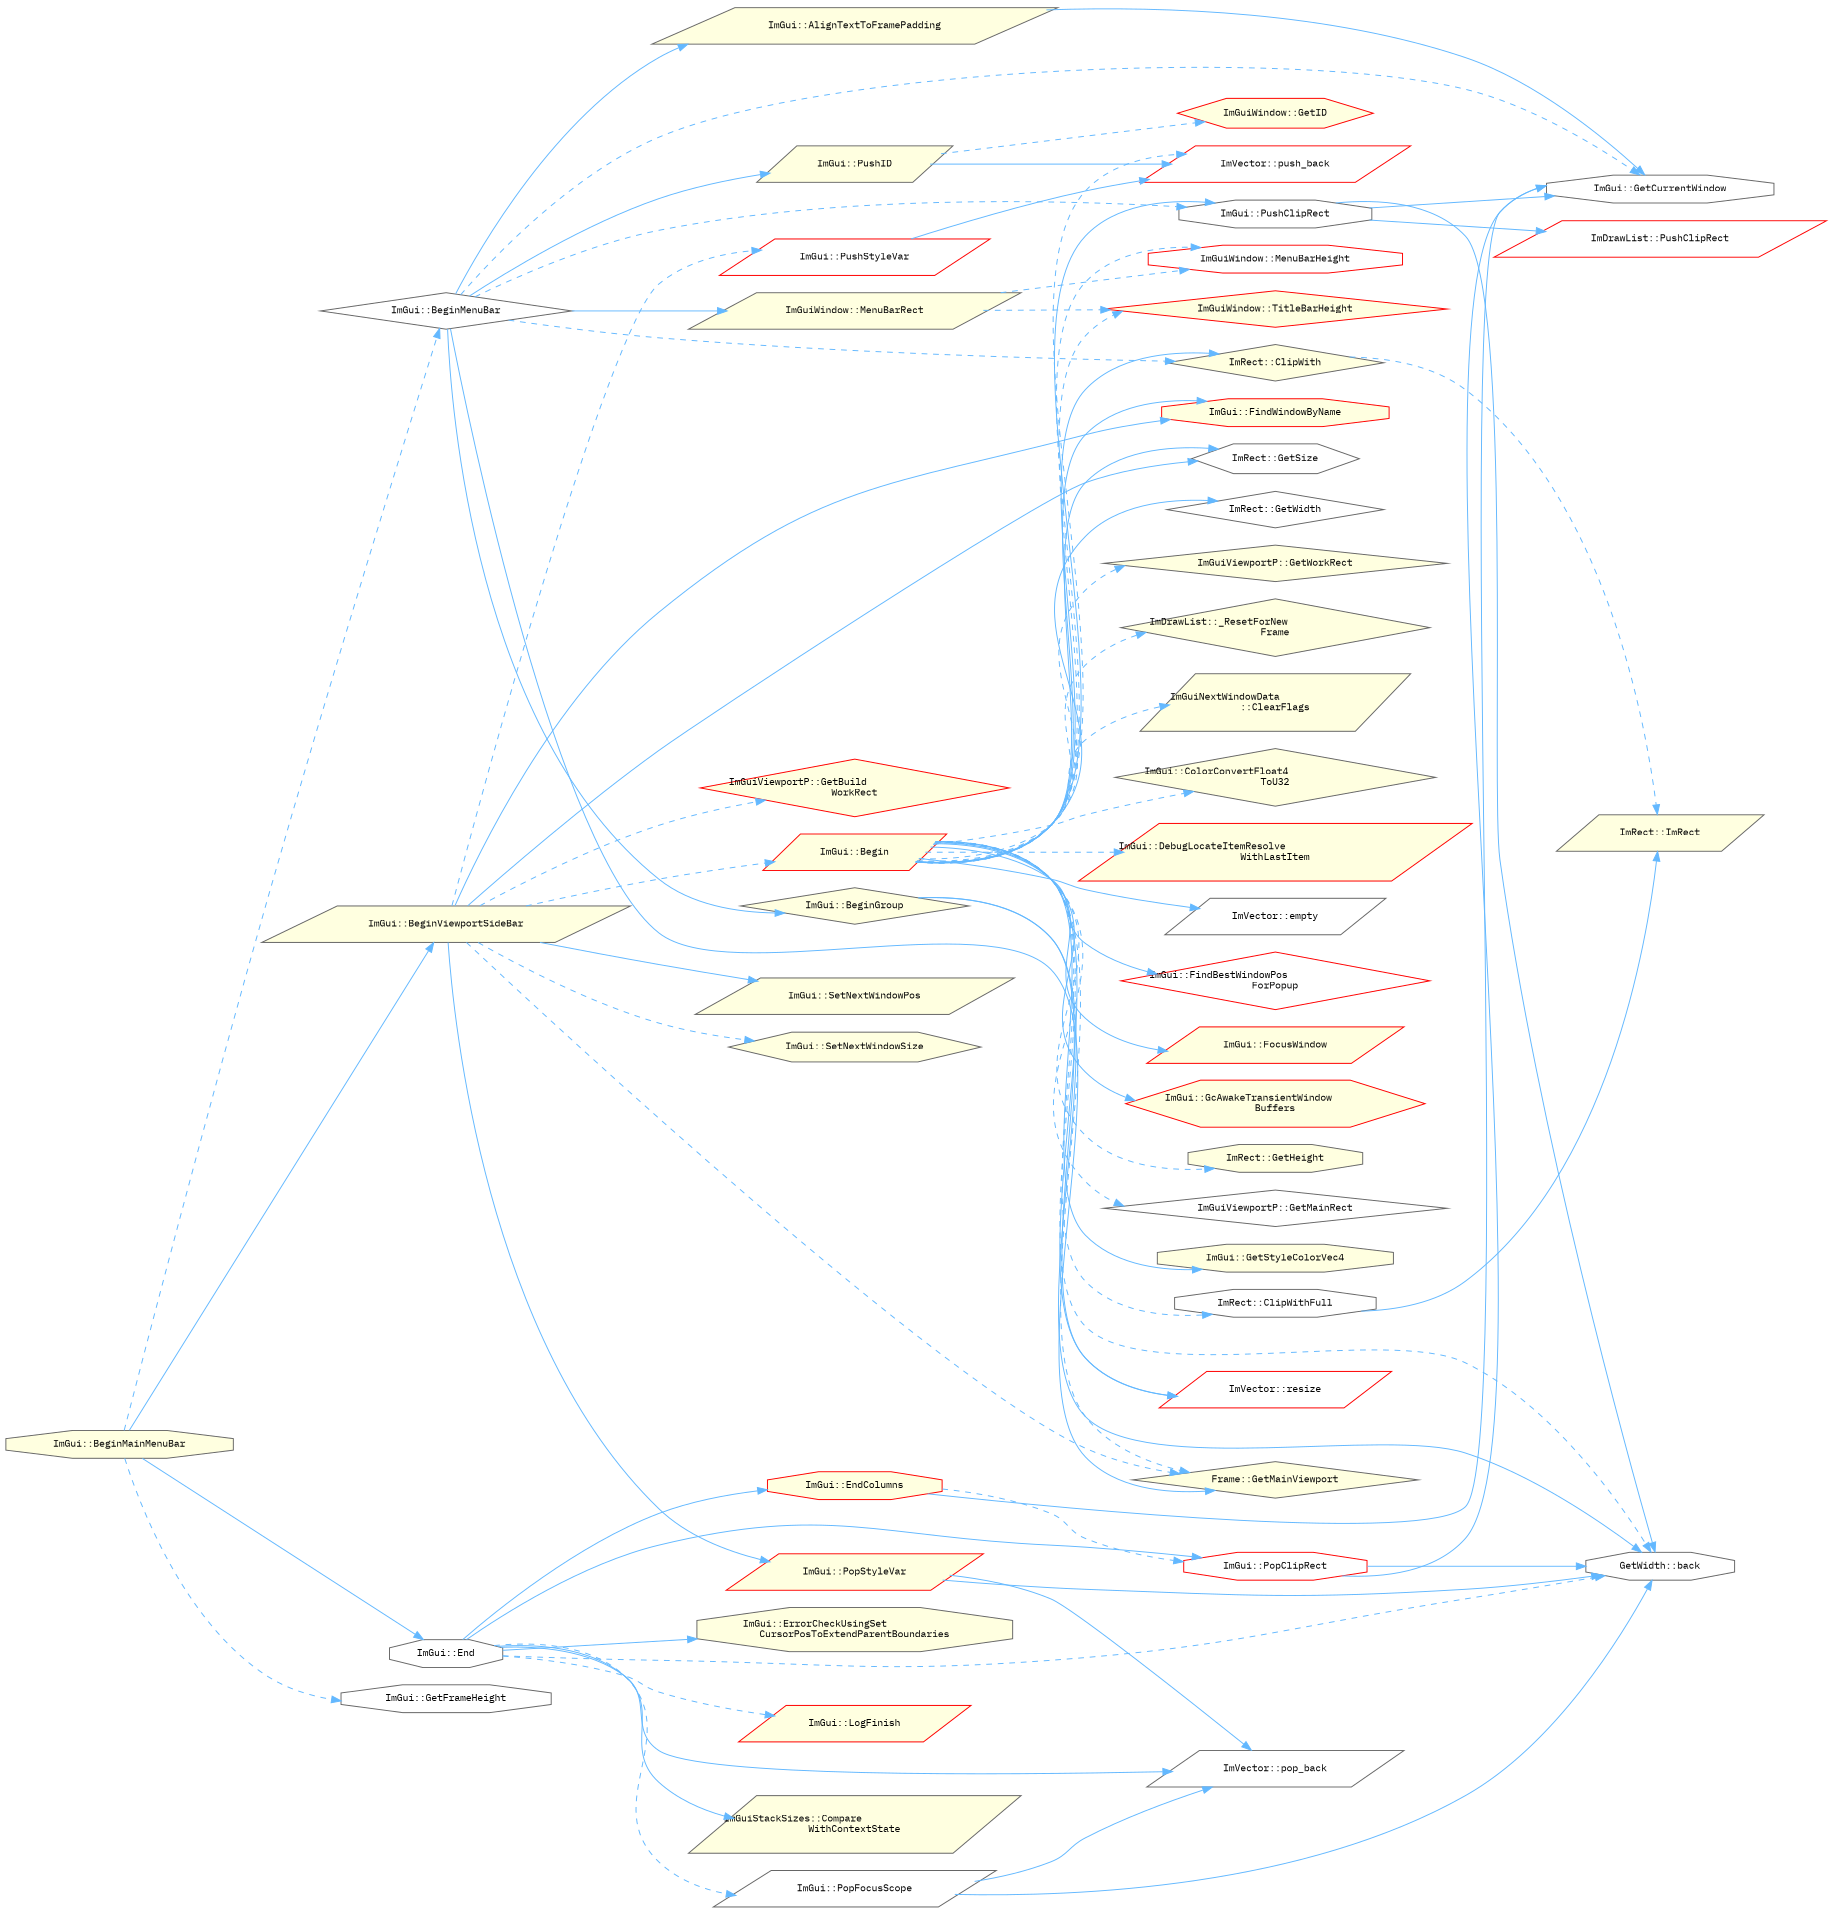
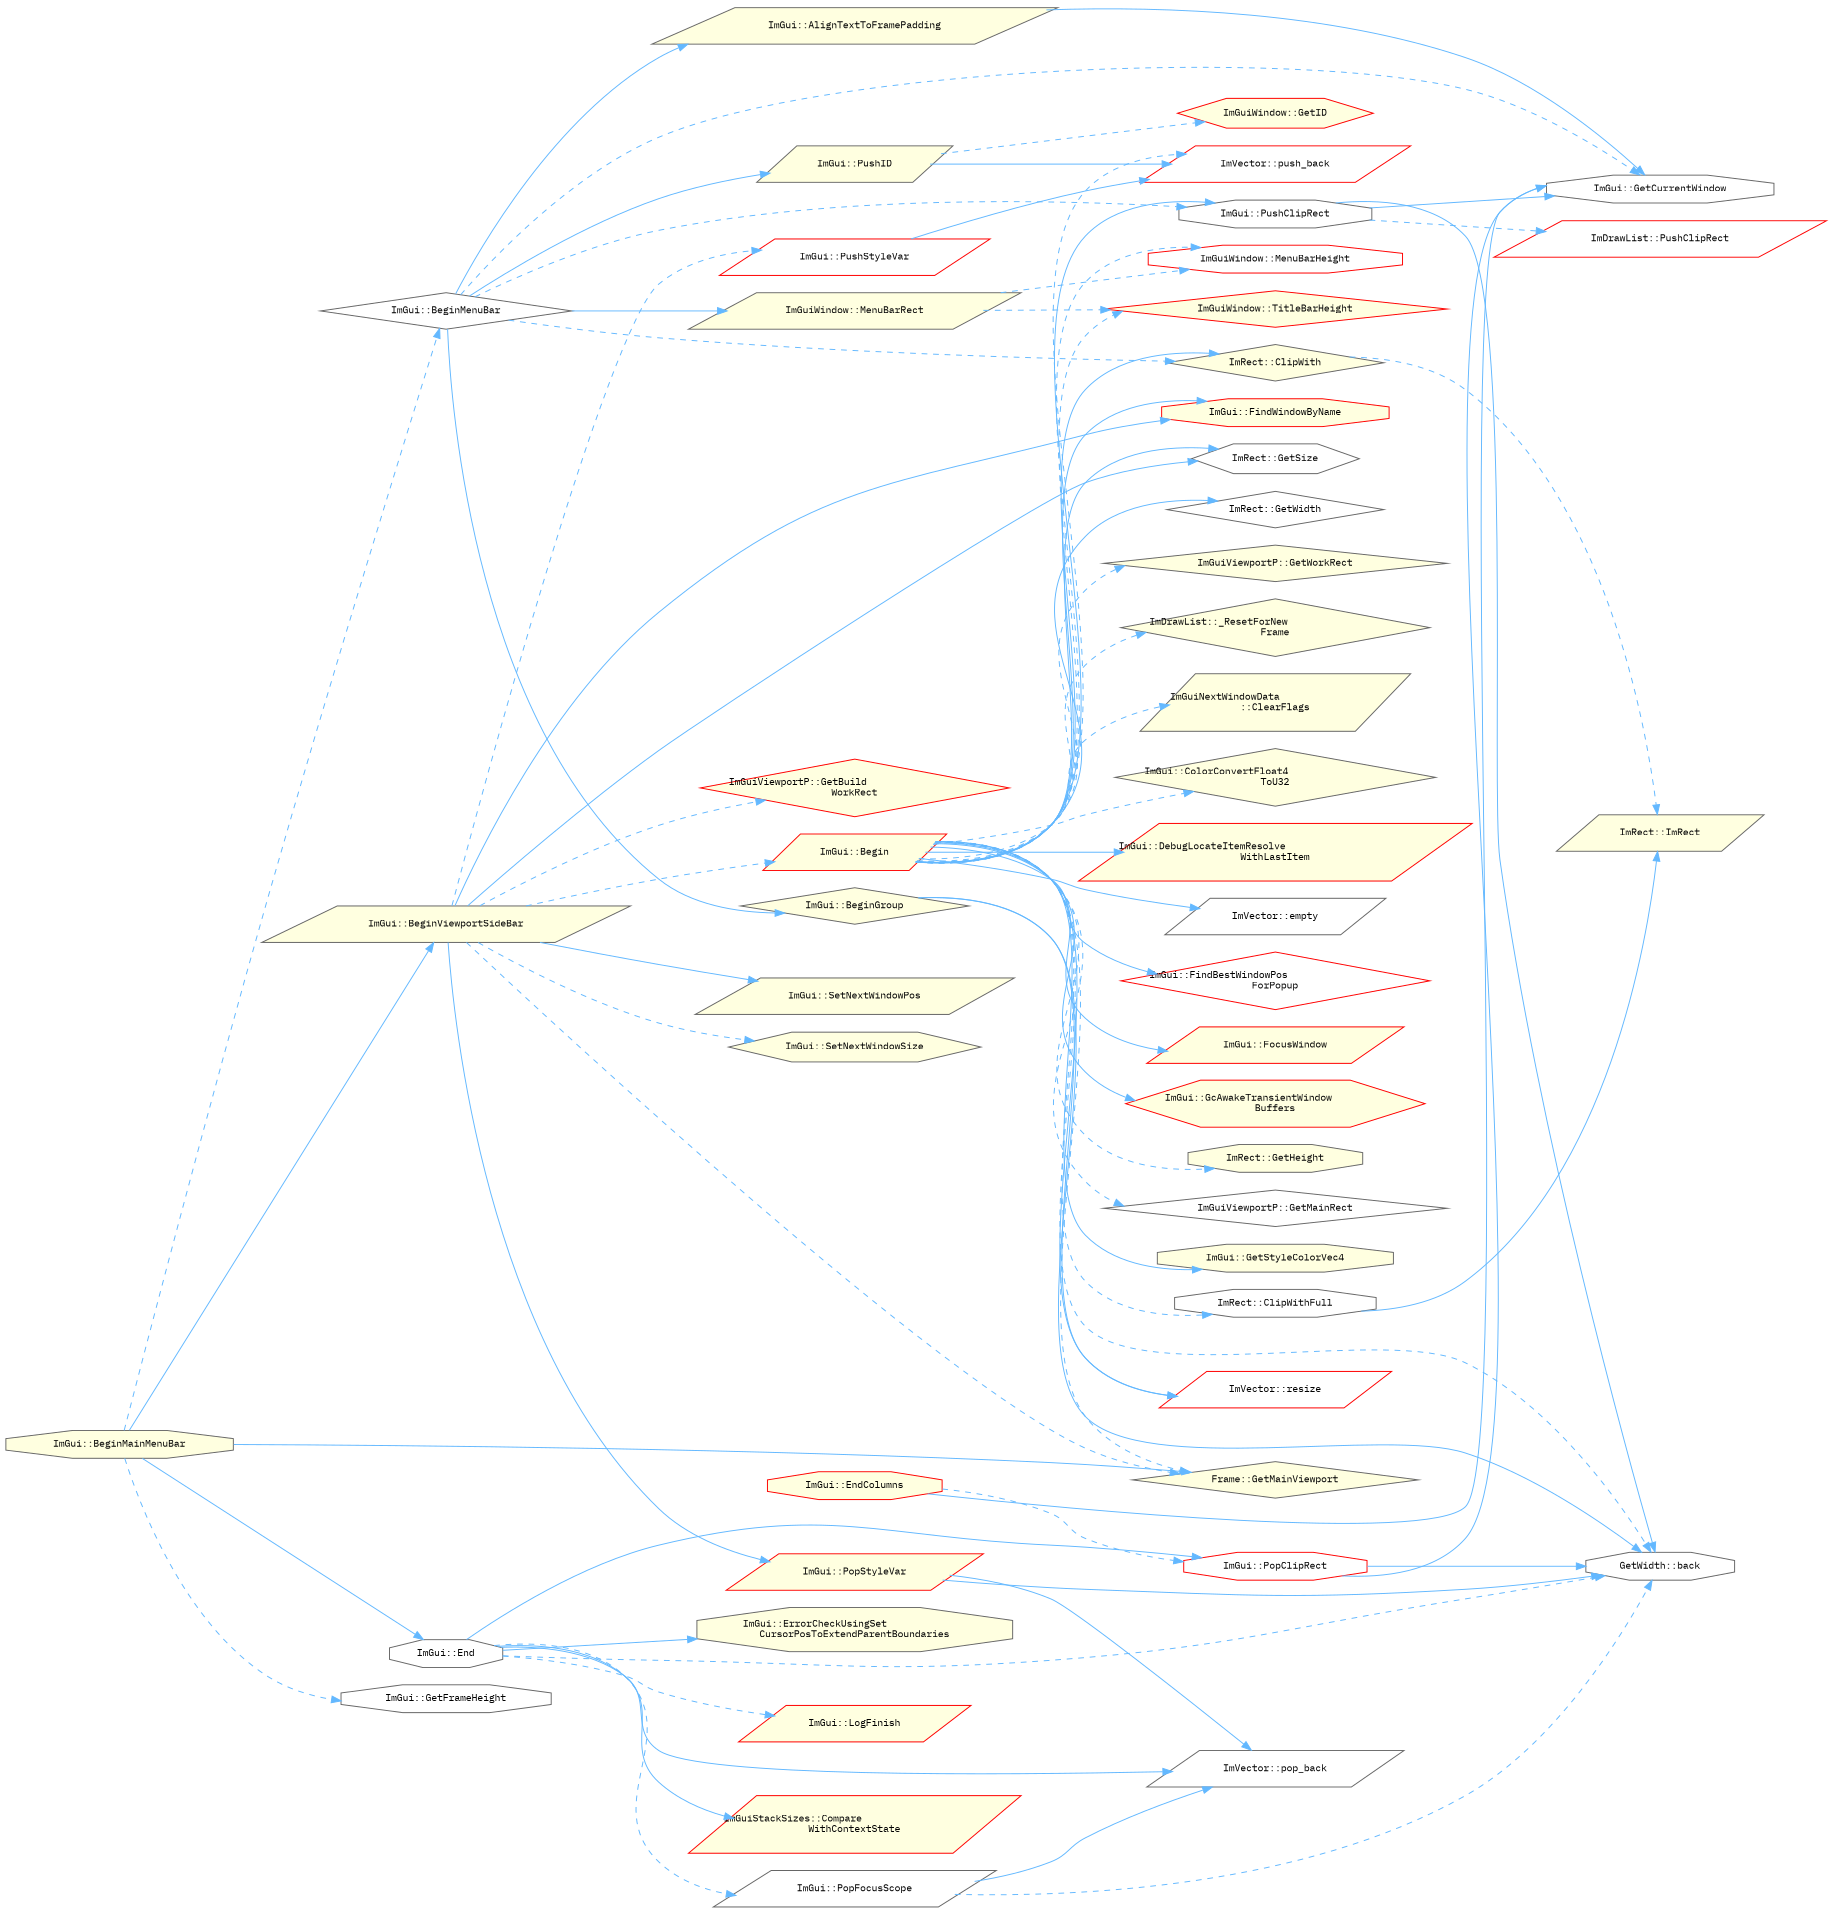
edge "ImGui::PushClipRect" -> "ImDrawList::PushClipRect": style solid -> dashed
edge "ImGui::Begin" -> "ImGui::DebugLocateItemResolve WithLastItem": style dashed -> solid
edge "ImGui::BeginMenuBar" -> "Frame::GetMainViewport": now "ImGui::BeginMainMenuBar" -> "Frame::GetMainViewport"
edge "ImGui::End" -> "ImGui::EndColumns": removed
node "ImGuiStackSizes::Compare WithContextState": color grey40 -> red
edge "ImGui::PopFocusScope" -> "GetWidth::back": style solid -> dashed
